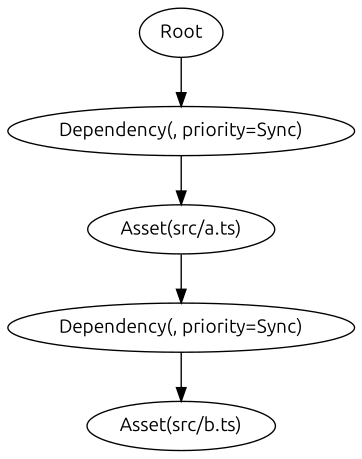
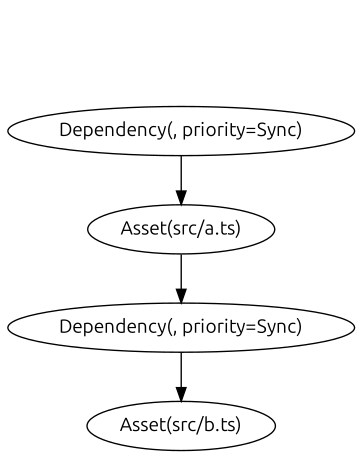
node "Root": removed
